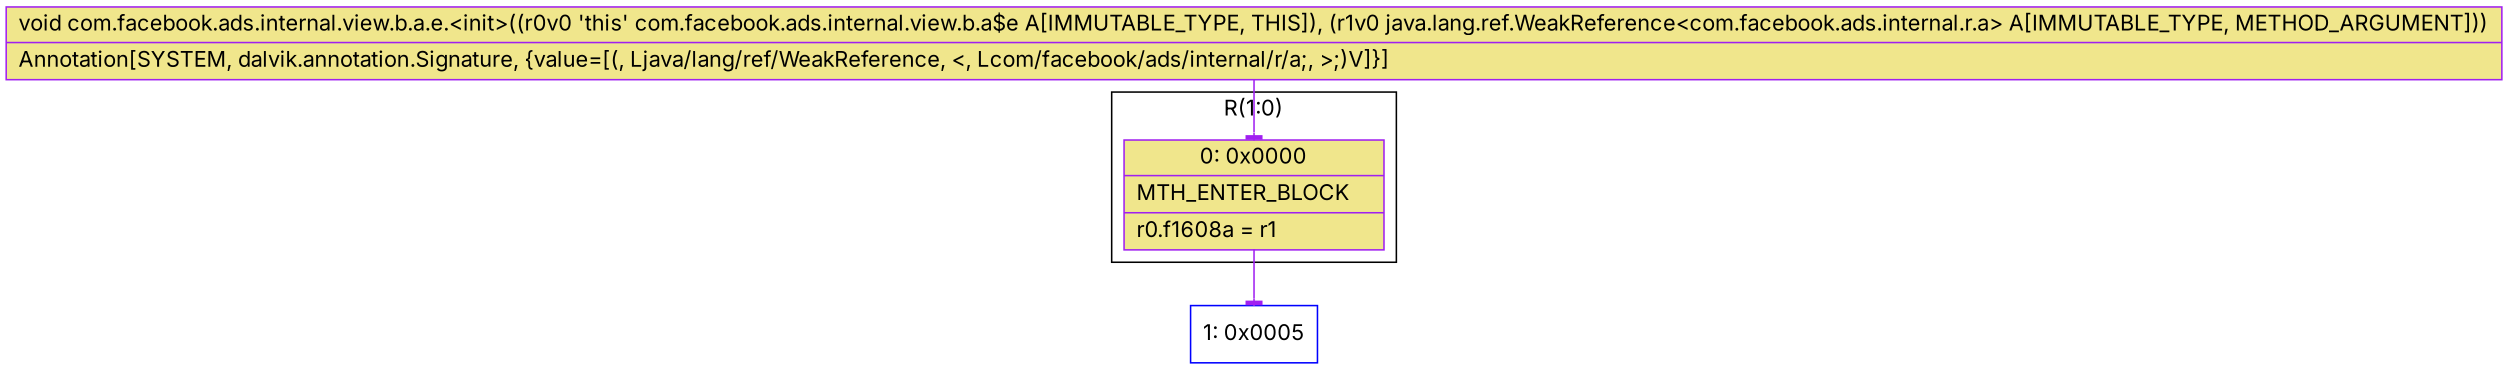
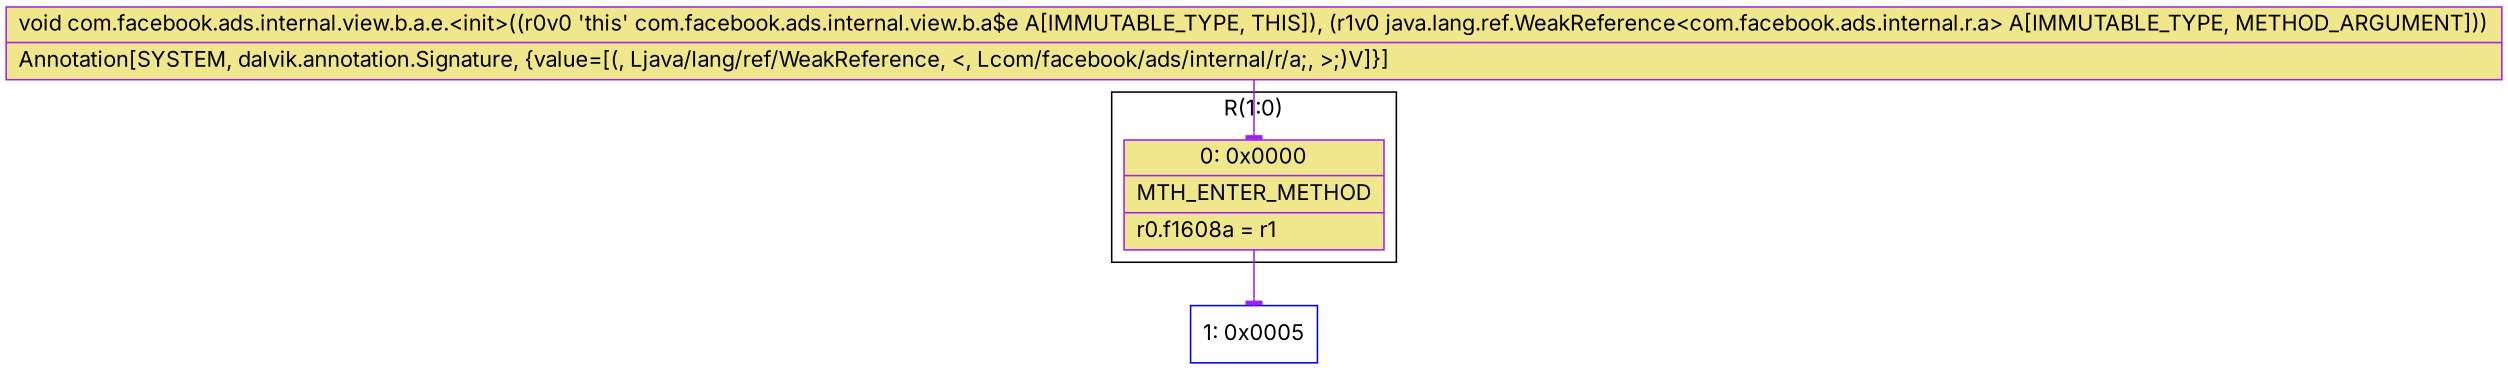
node "0: 0x0000": text "MTH_ENTER_BLOCK" -> "MTH_ENTER_METHOD"
